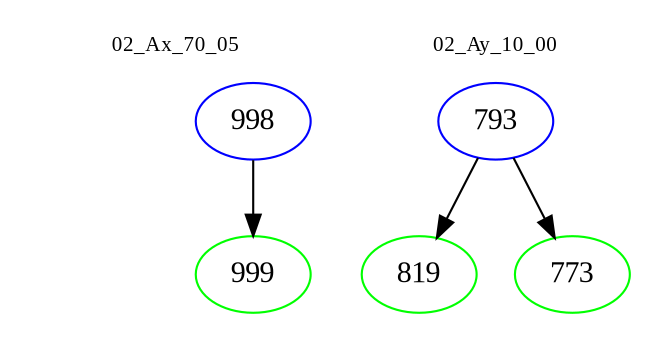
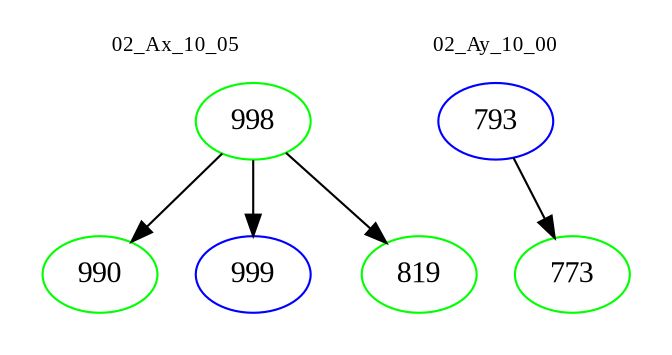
cluster "02_Ax_70_05": label "02_Ax_70_05" -> "02_Ax_10_05"
node "998": color blue -> green
edge "793" -> "819": now "998" -> "819"
node "990": added
node "999": color green -> blue
